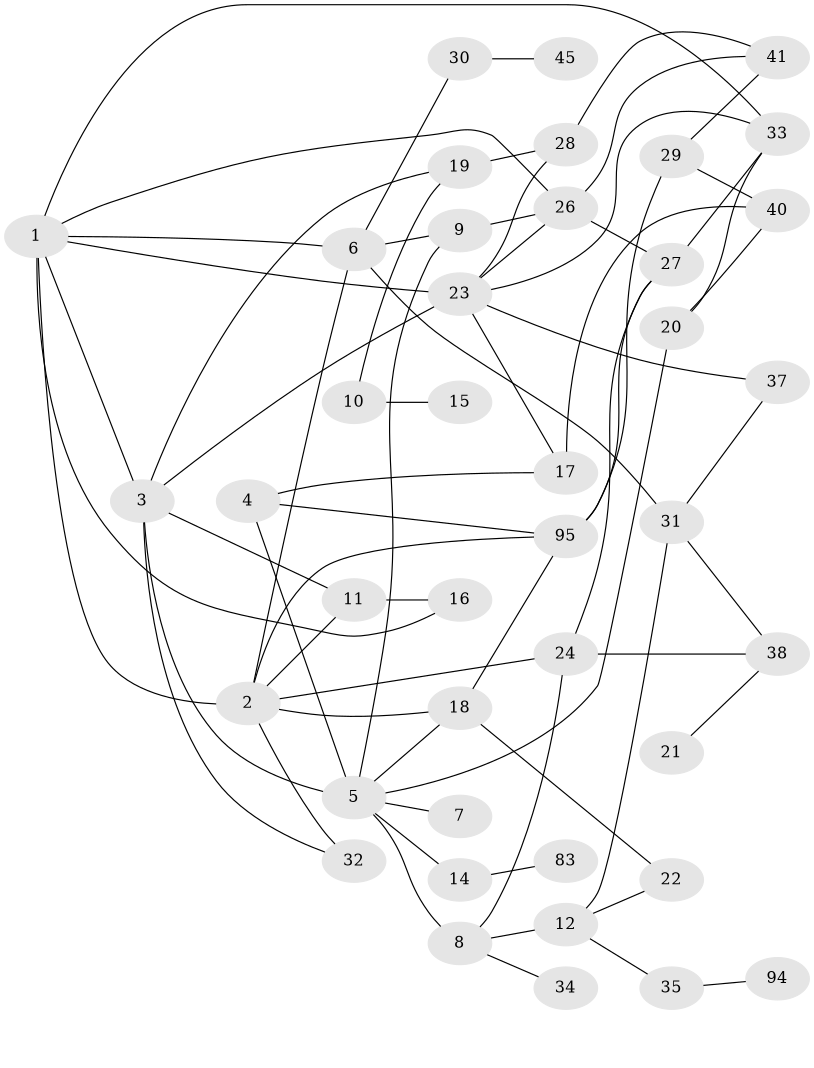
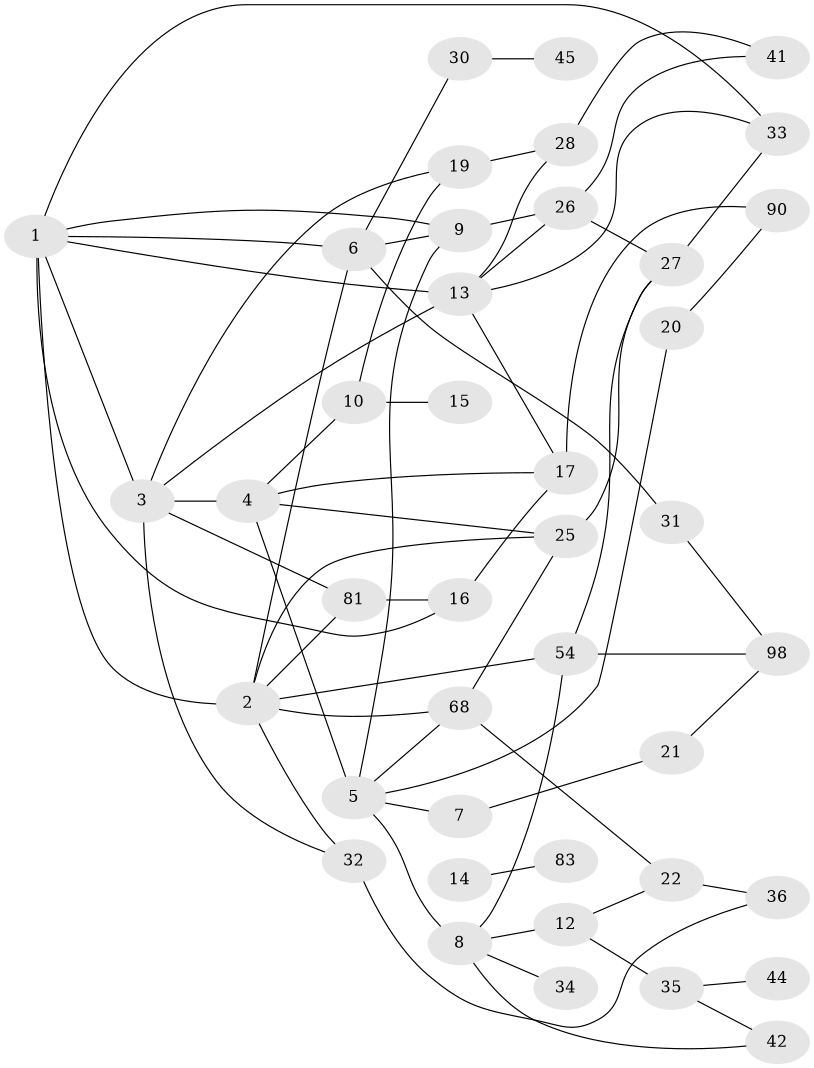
edge "26" -- "1": now "9" -- "1"
node "29": removed
node "40": label "40" -> "90"
edge "33" -- "20": removed
node "23": label "23" -> "13"
node "37": removed
edge "10" -- "4": added
node "95": label "95" -> "25"
edge "17" -- "16": added
node "11": label "11" -> "81"
node "24": label "24" -> "54"
node "38": label "38" -> "98"
edge "3" -- "5": now "3" -- "4"
node "18": label "18" -> "68"
edge "31" -- "12": removed
edge "21" -- "7": added
edge "5" -- "14": removed
node "36": added
node "94": label "94" -> "44"
node "42": added
